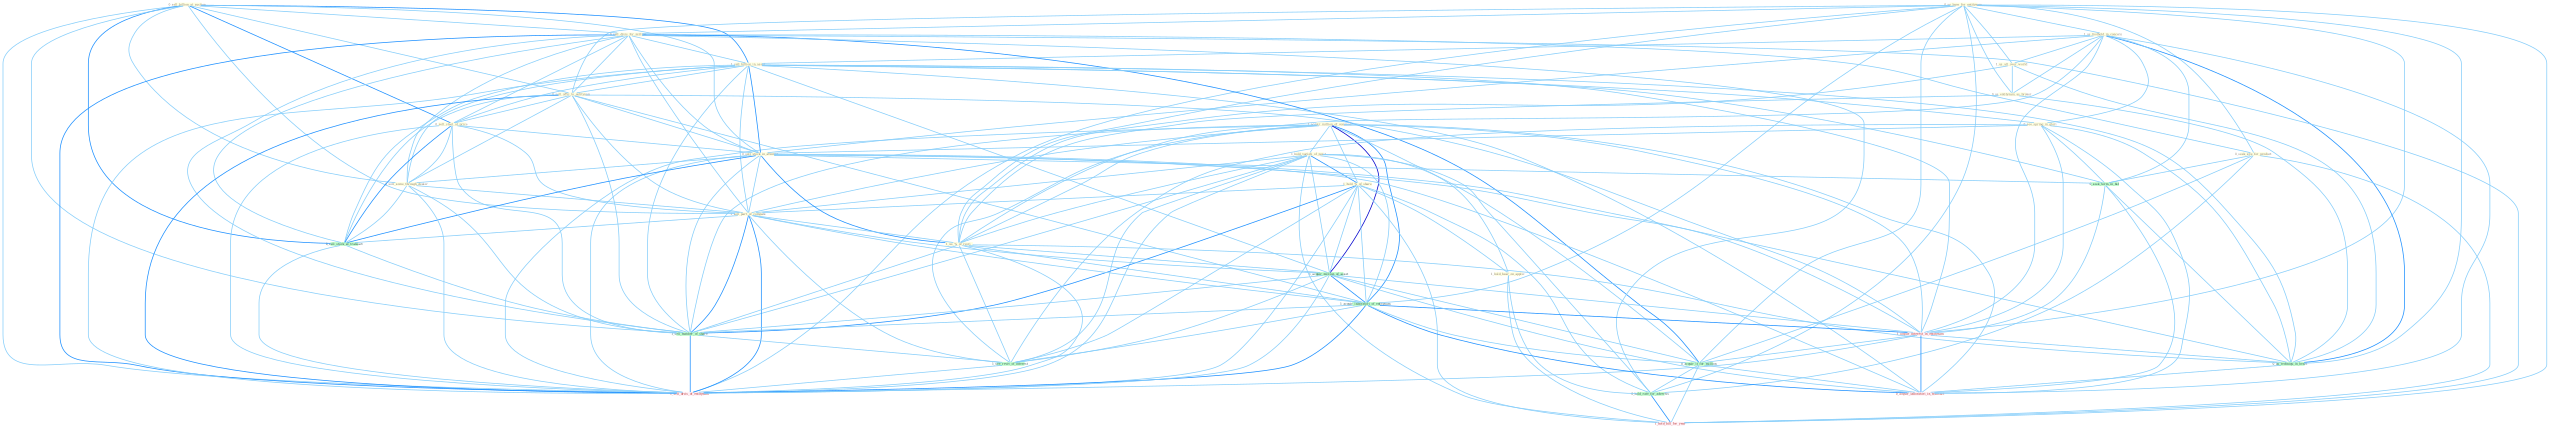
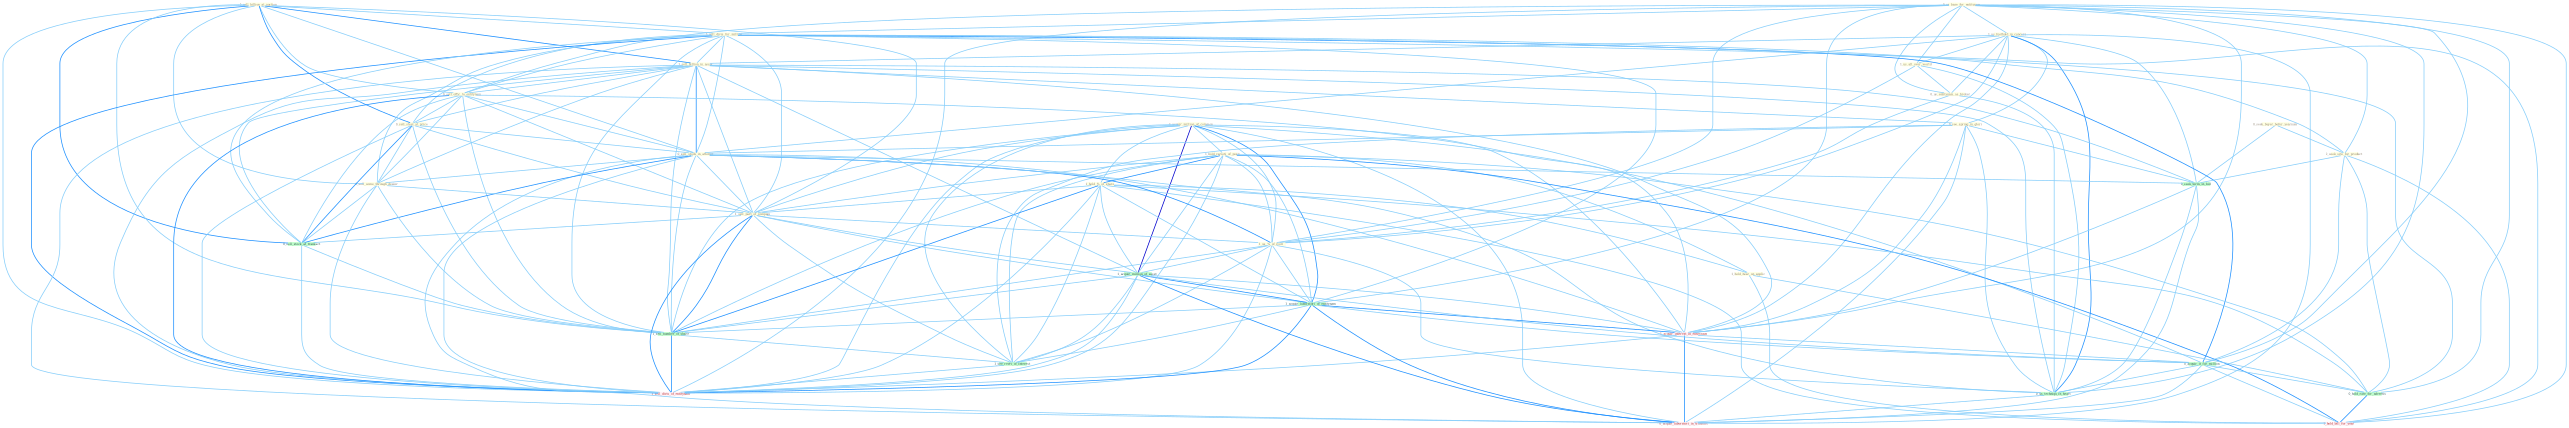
node "0_seek_buyer_befor_yearnum": added
edge "0_sell_offic_to_entitynam" -- "1_acquir_laboratori_of_entitynam": now "0_sell_divis_for_million" -- "1_acquir_laboratori_of_entitynam"
edge "1_acquir_million_of_asset" -- "0_acquir_laboratori_in_transact": color #87cefa -> #1e90ff
edge "1_acquir_interest_in_entitynam" -- "0_us_techniqu_in_heart": now "0_acquir_it_for_million" -- "0_us_techniqu_in_heart"
edge "1_hold_varieti_of_posit" -- "1_hold_bill_for_year": color #87cefa -> #1e90ff
